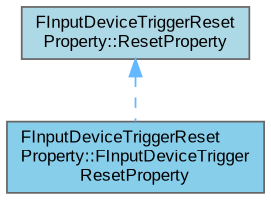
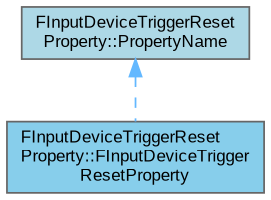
node "FInputDeviceTriggerReset Property::ResetProperty": label "FInputDeviceTriggerReset Property::ResetProperty" -> "FInputDeviceTriggerReset Property::PropertyName"
